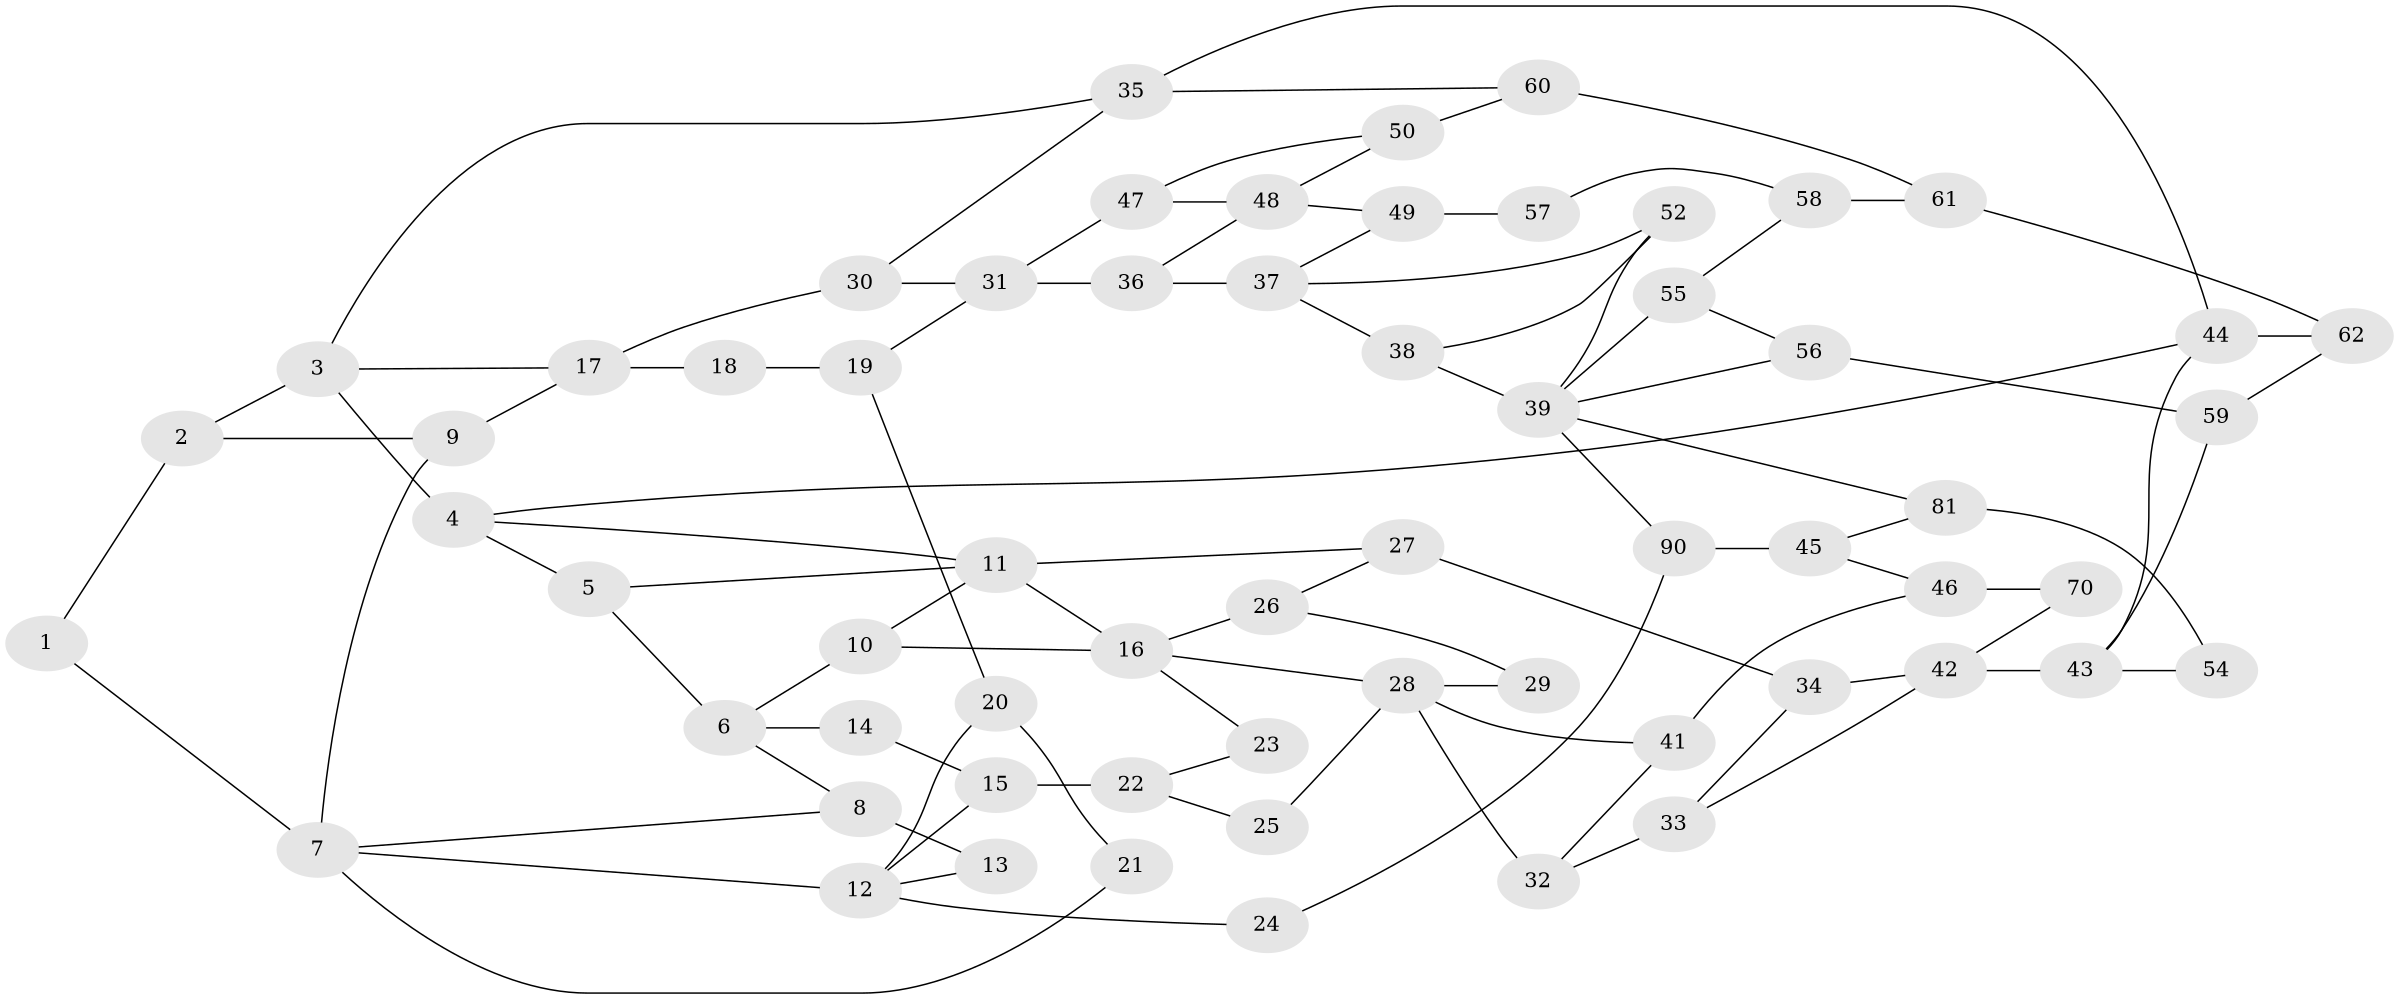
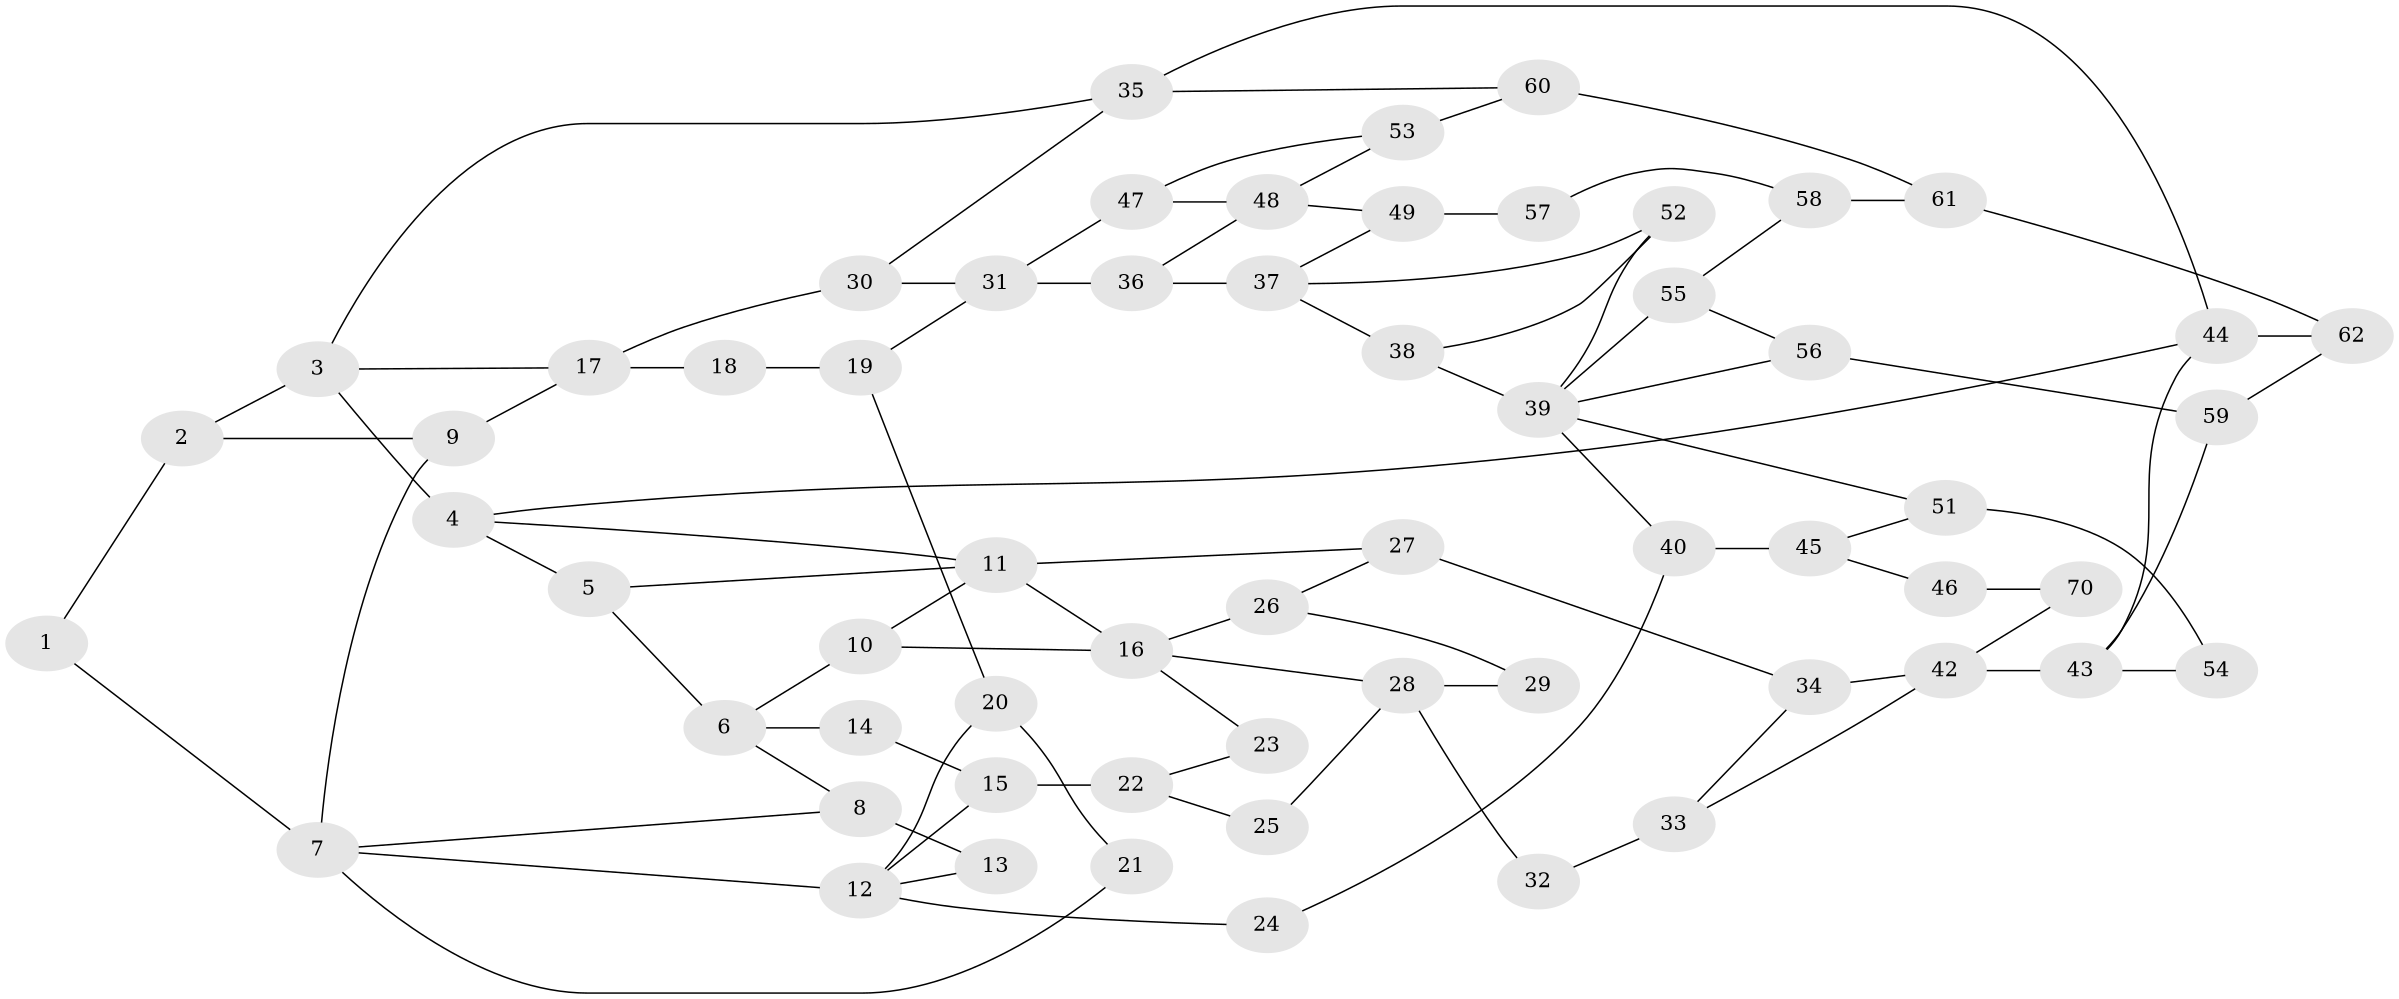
node "50": label "50" -> "53"
node "81": label "81" -> "51"
node "90": label "90" -> "40"
node "41": removed
